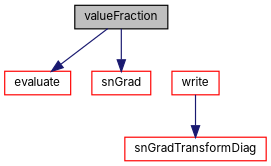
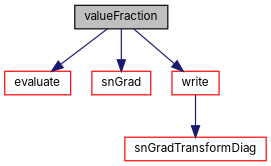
edge "valueFraction" -> "write": added
